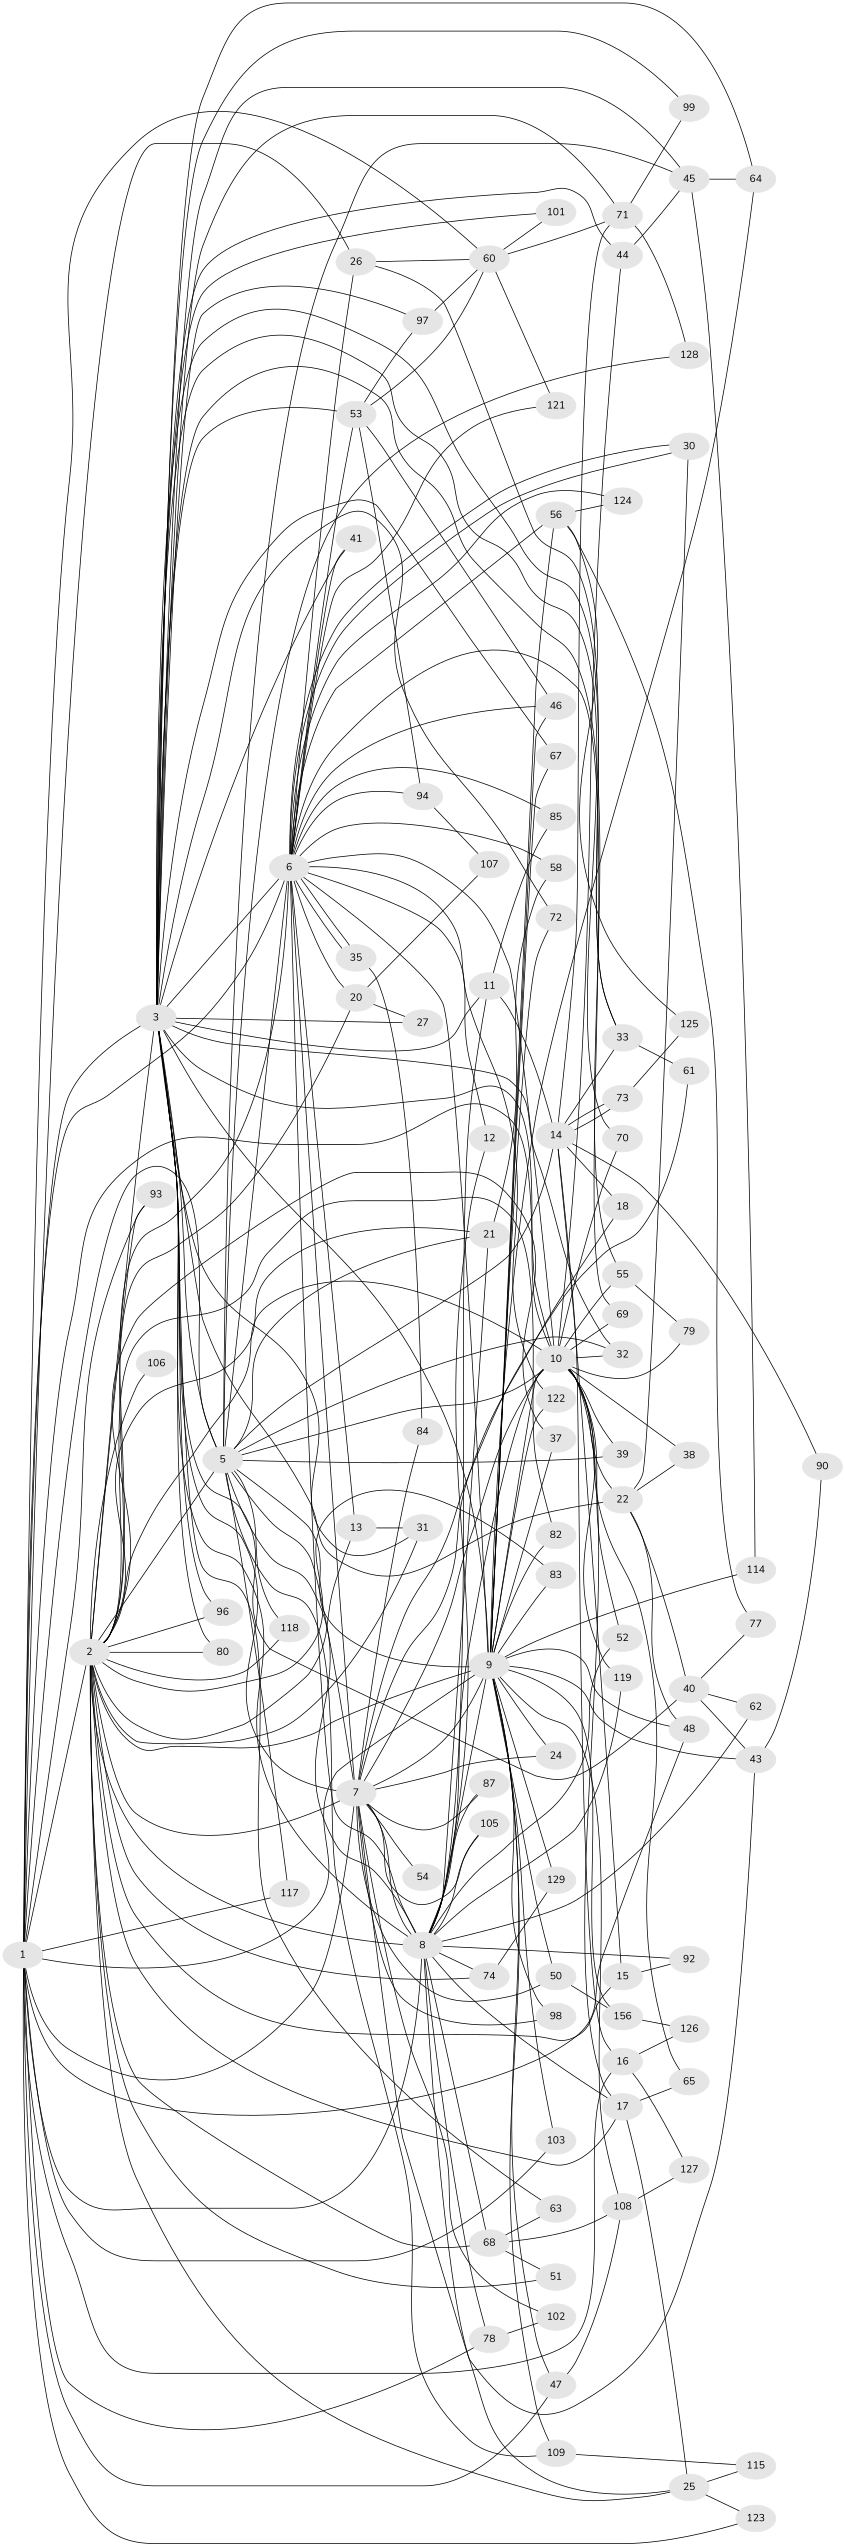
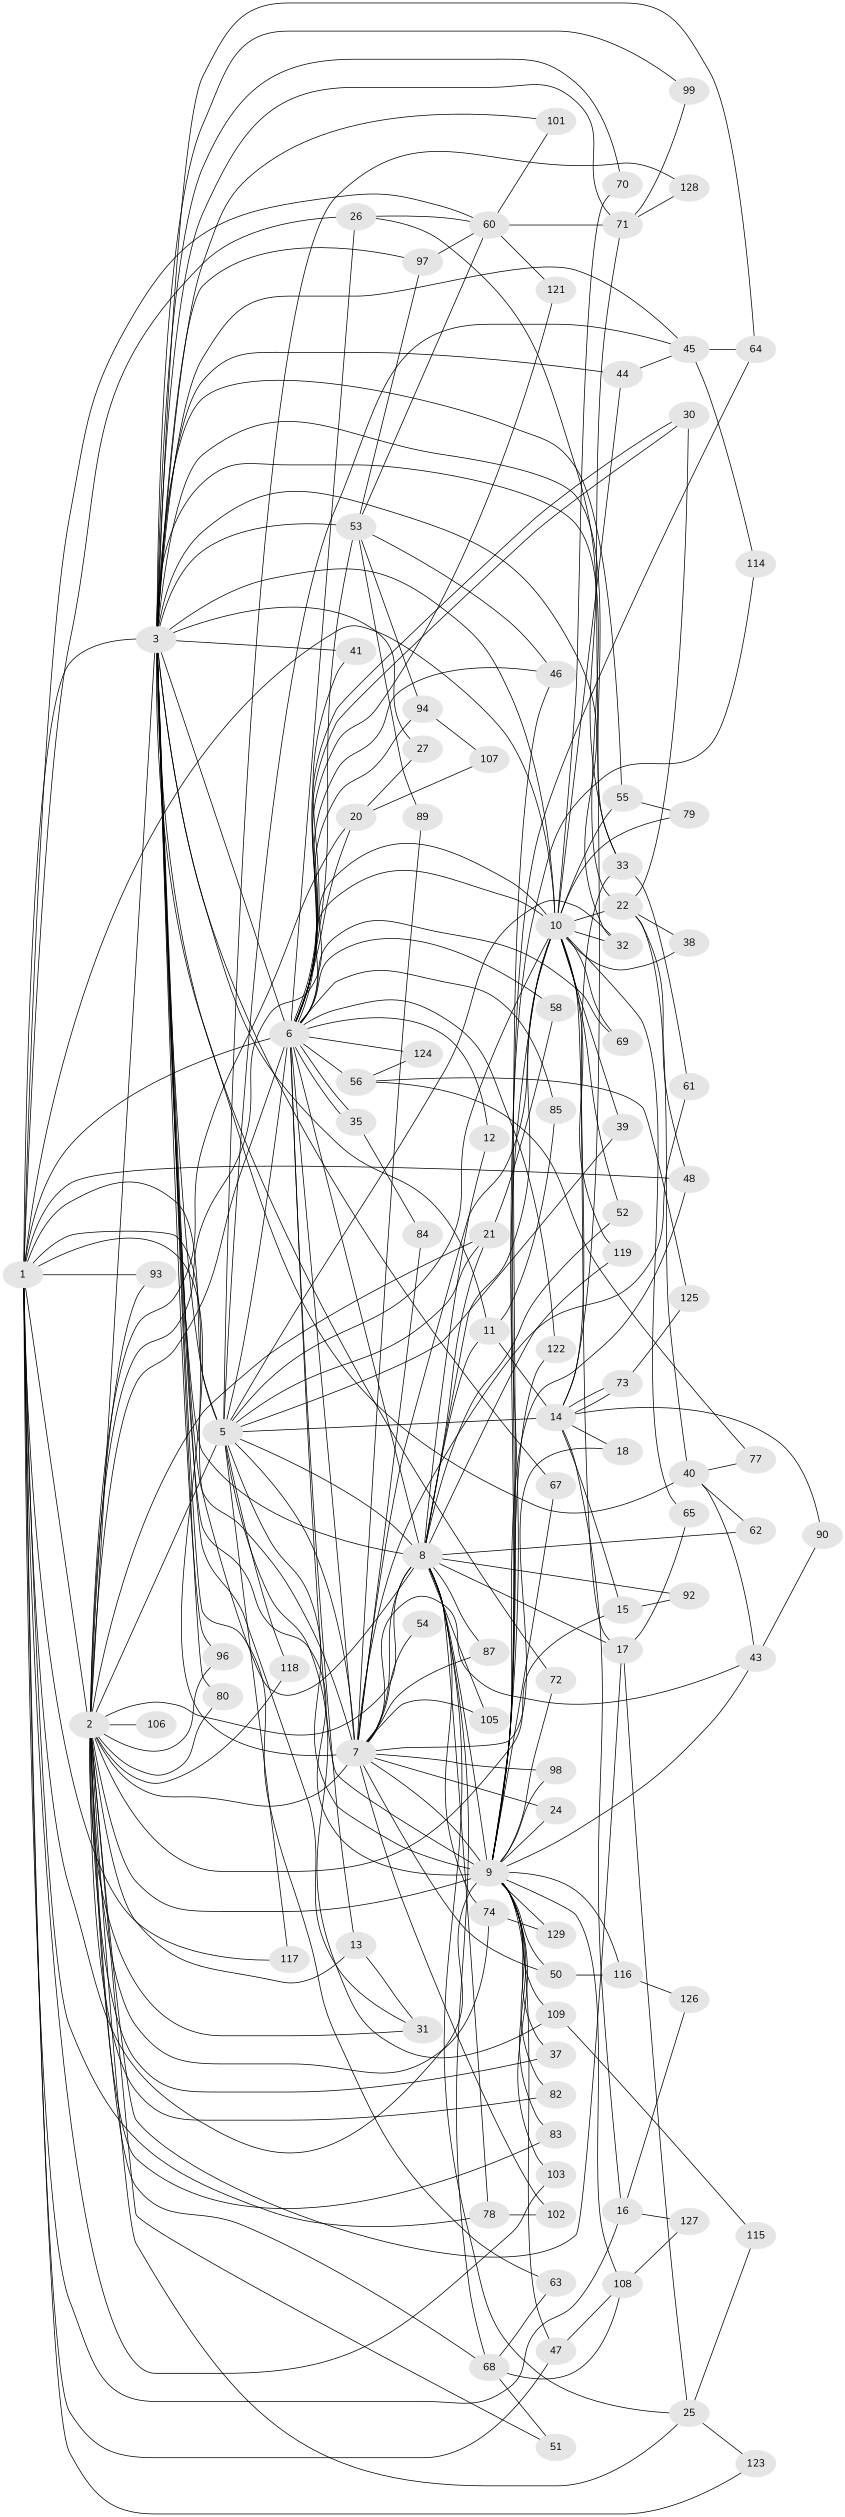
node "89": added
edge "56" -- "9": removed
node "156": label "156" -> "116"
